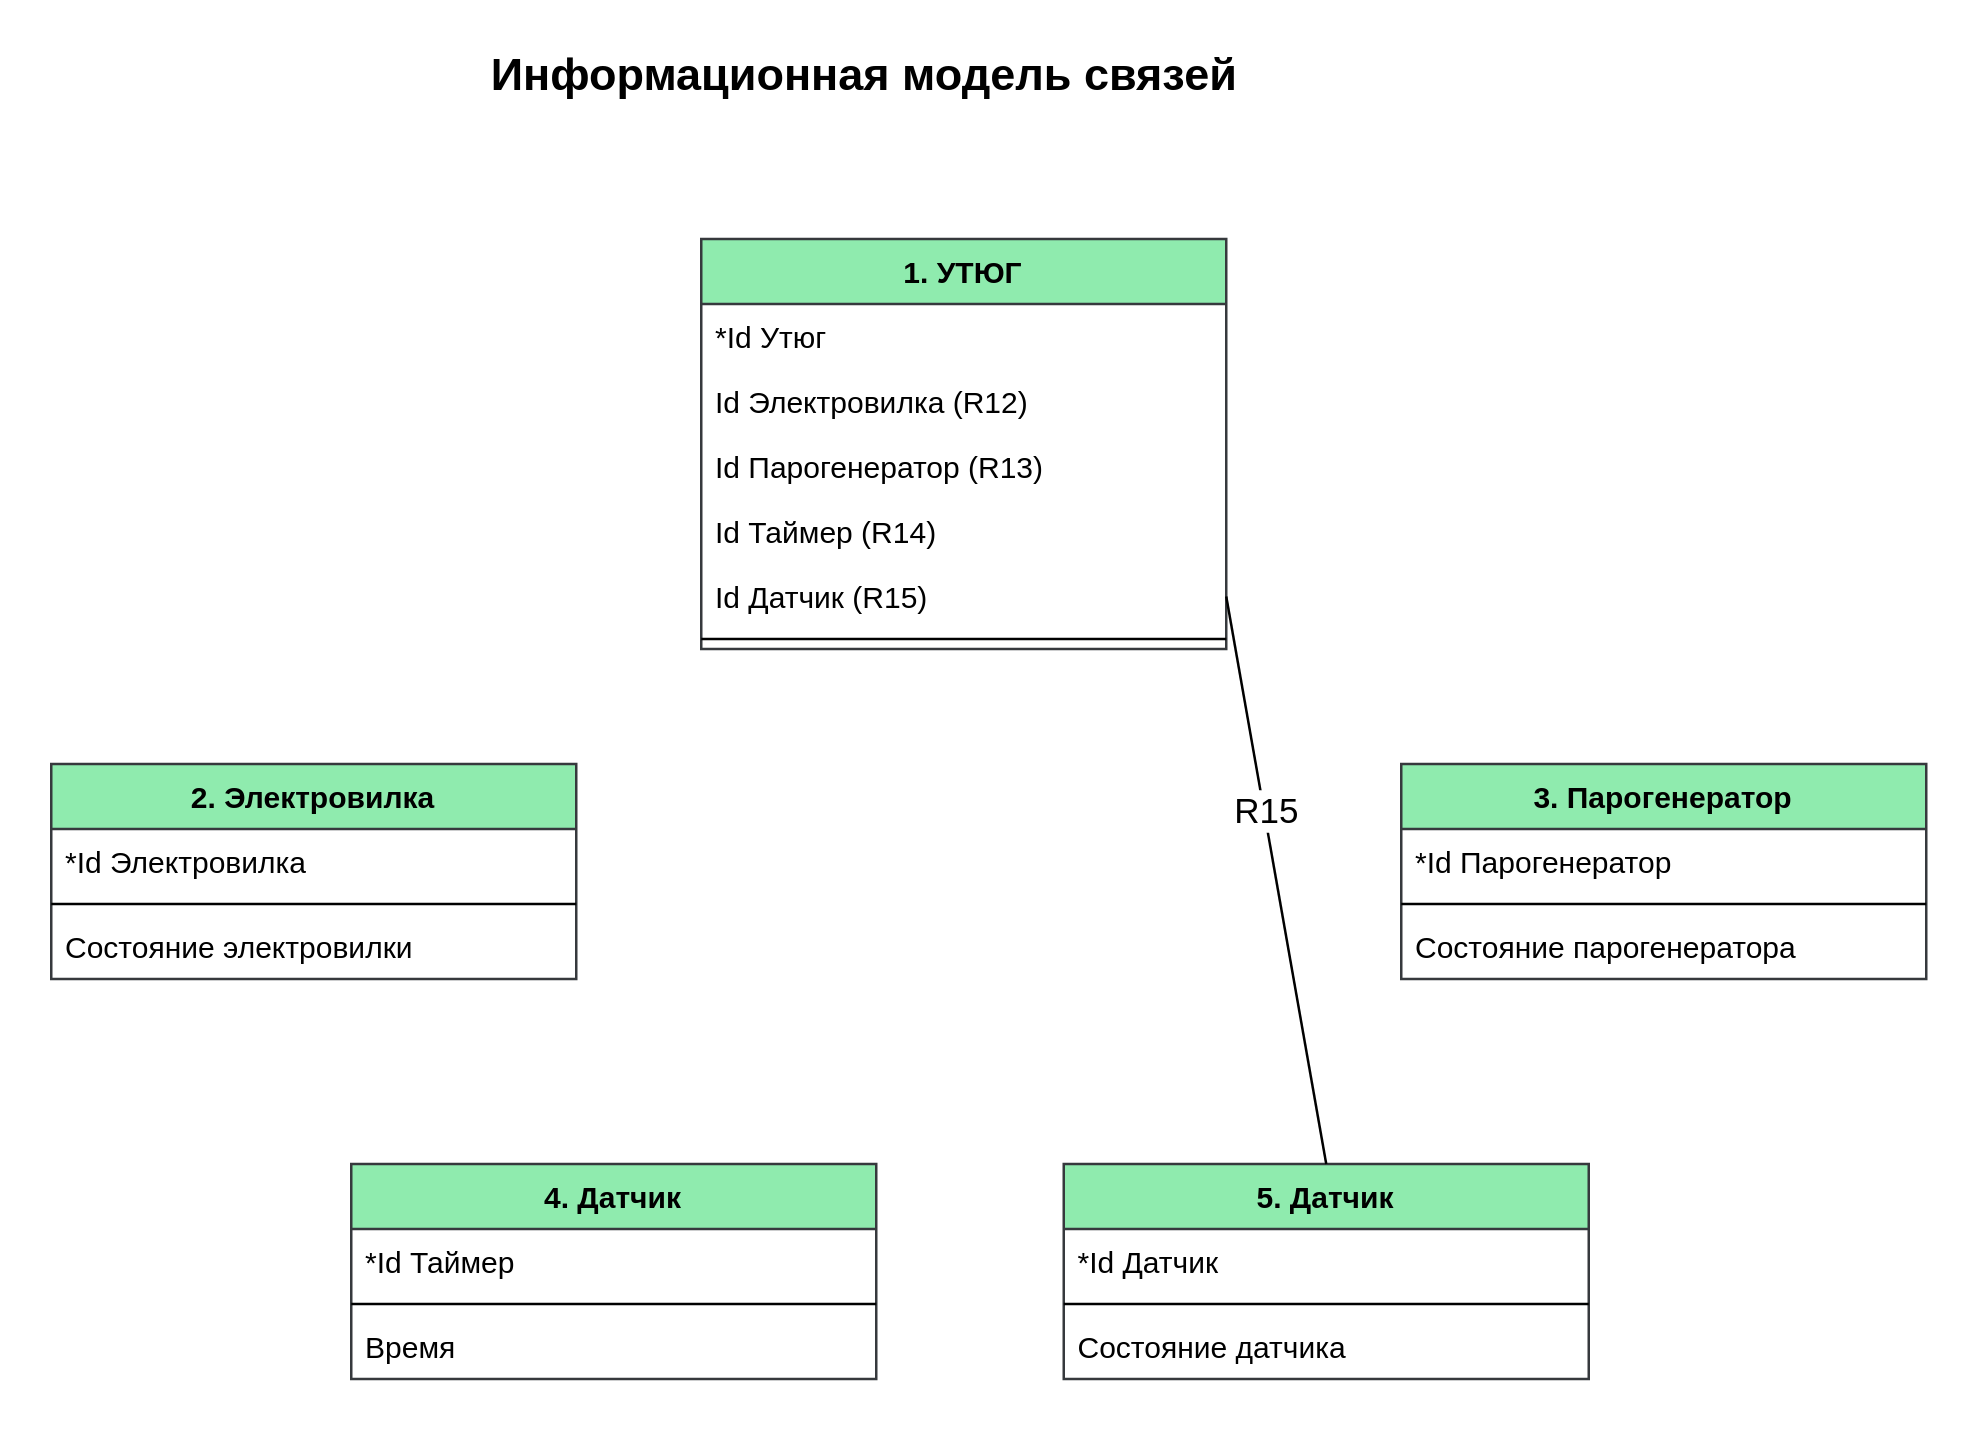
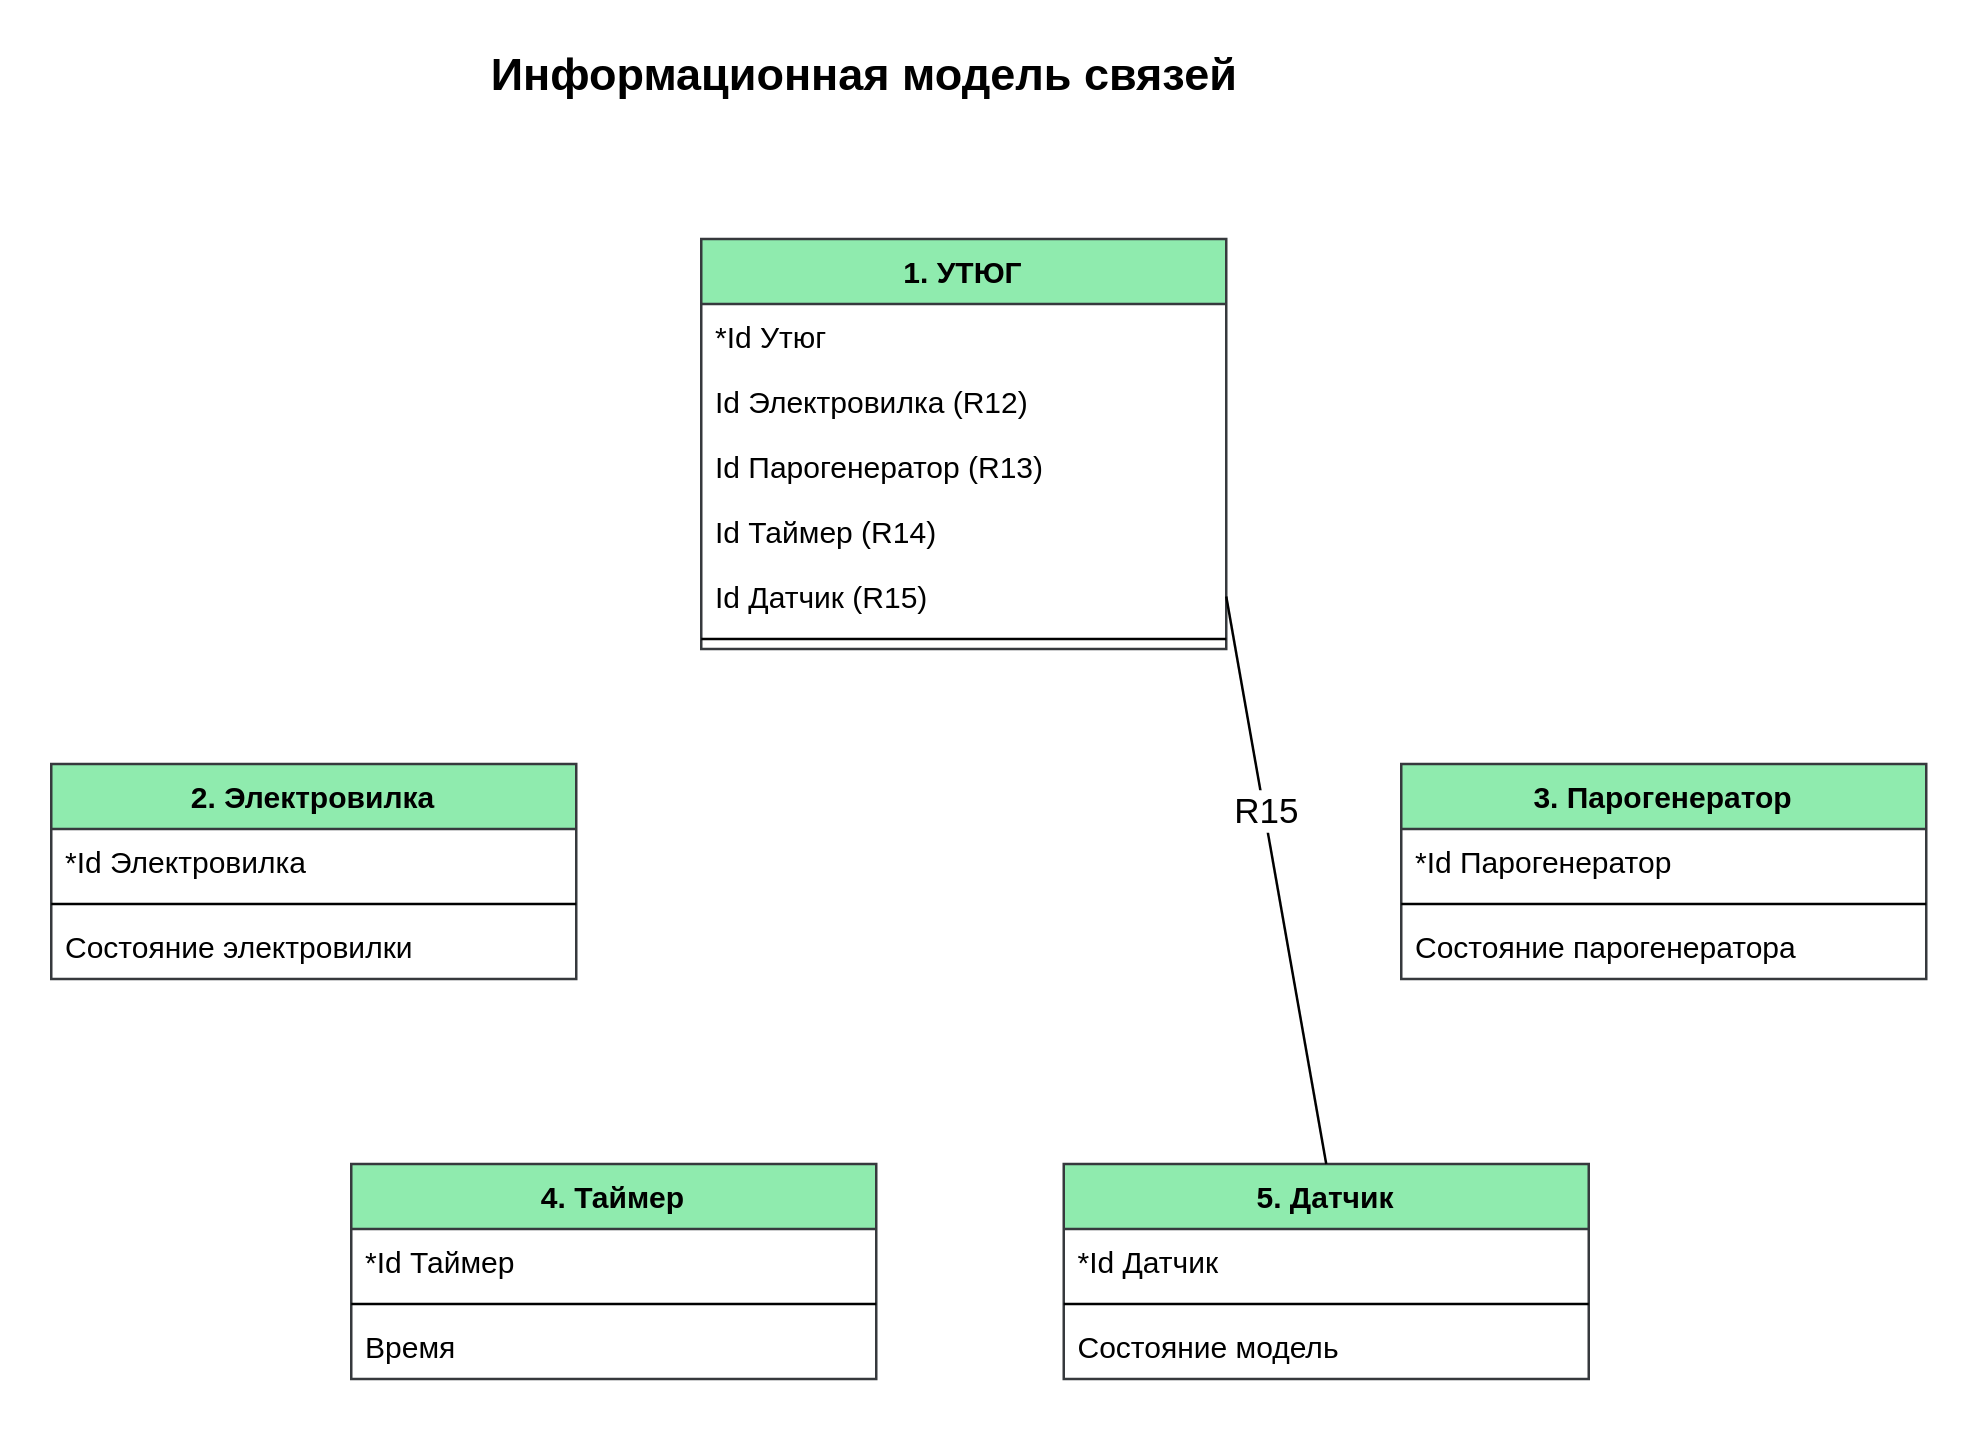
node "4. Датчик": label "4. Датчик" -> "4. Таймер"
node "Состояние датчика": label "Состояние датчика" -> "Состояние модель"
